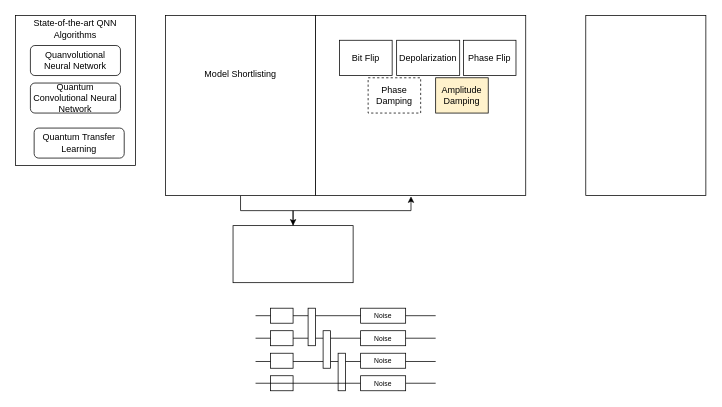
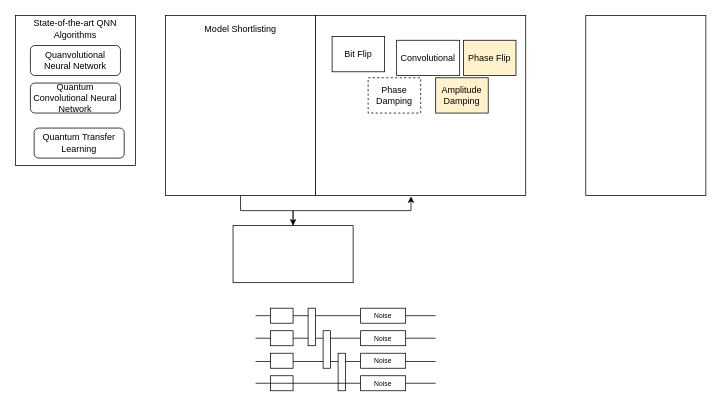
node "Bit Flip": moved (366, 58) -> (358, 54)
node "Depolarization": label "Depolarization" -> "Convolutional"
node "Phase Flip": fillcolor #ffffff -> #fff2cc
node "Model Shortlisting": moved (240, 74) -> (240, 29)
